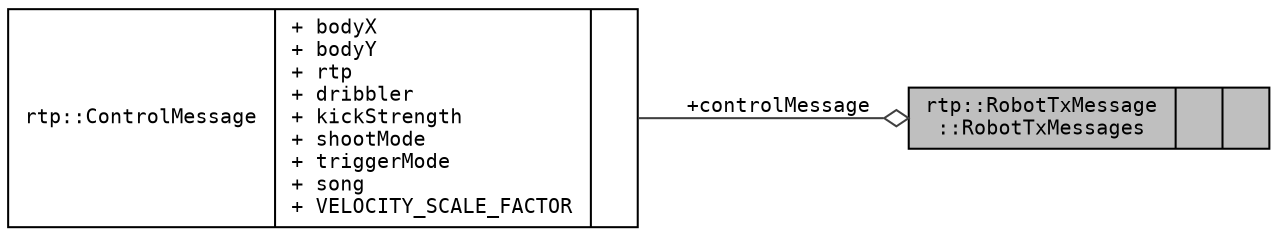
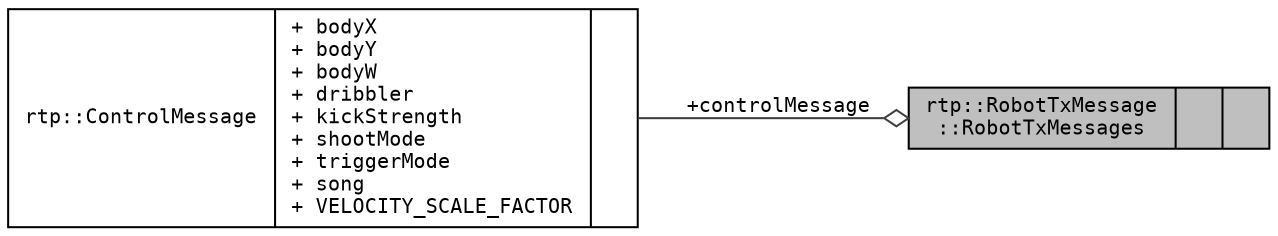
node "rtp::ControlMessage": text "+ rtp" -> "+ bodyW"
